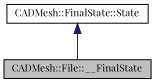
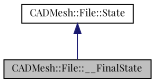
node "CADMesh::FinalState::State": label "CADMesh::FinalState::State" -> "CADMesh::File::State"
